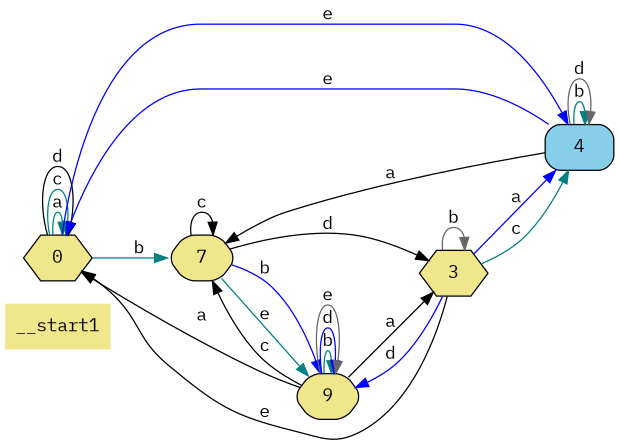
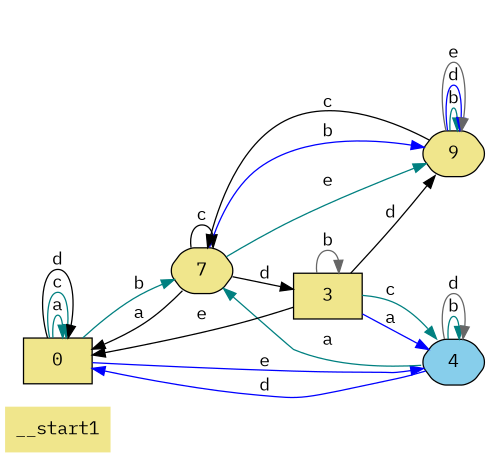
edge "4" -> "0": label "e" -> "d"
node "4": shape box -> hexagon
edge "4" -> "7": color black -> teal
node "0": shape hexagon -> box
node "3": shape hexagon -> box
edge "9" -> "0": now "7" -> "0"
edge "9" -> "3": removed, label "a"
edge "3" -> "9": color blue -> black
